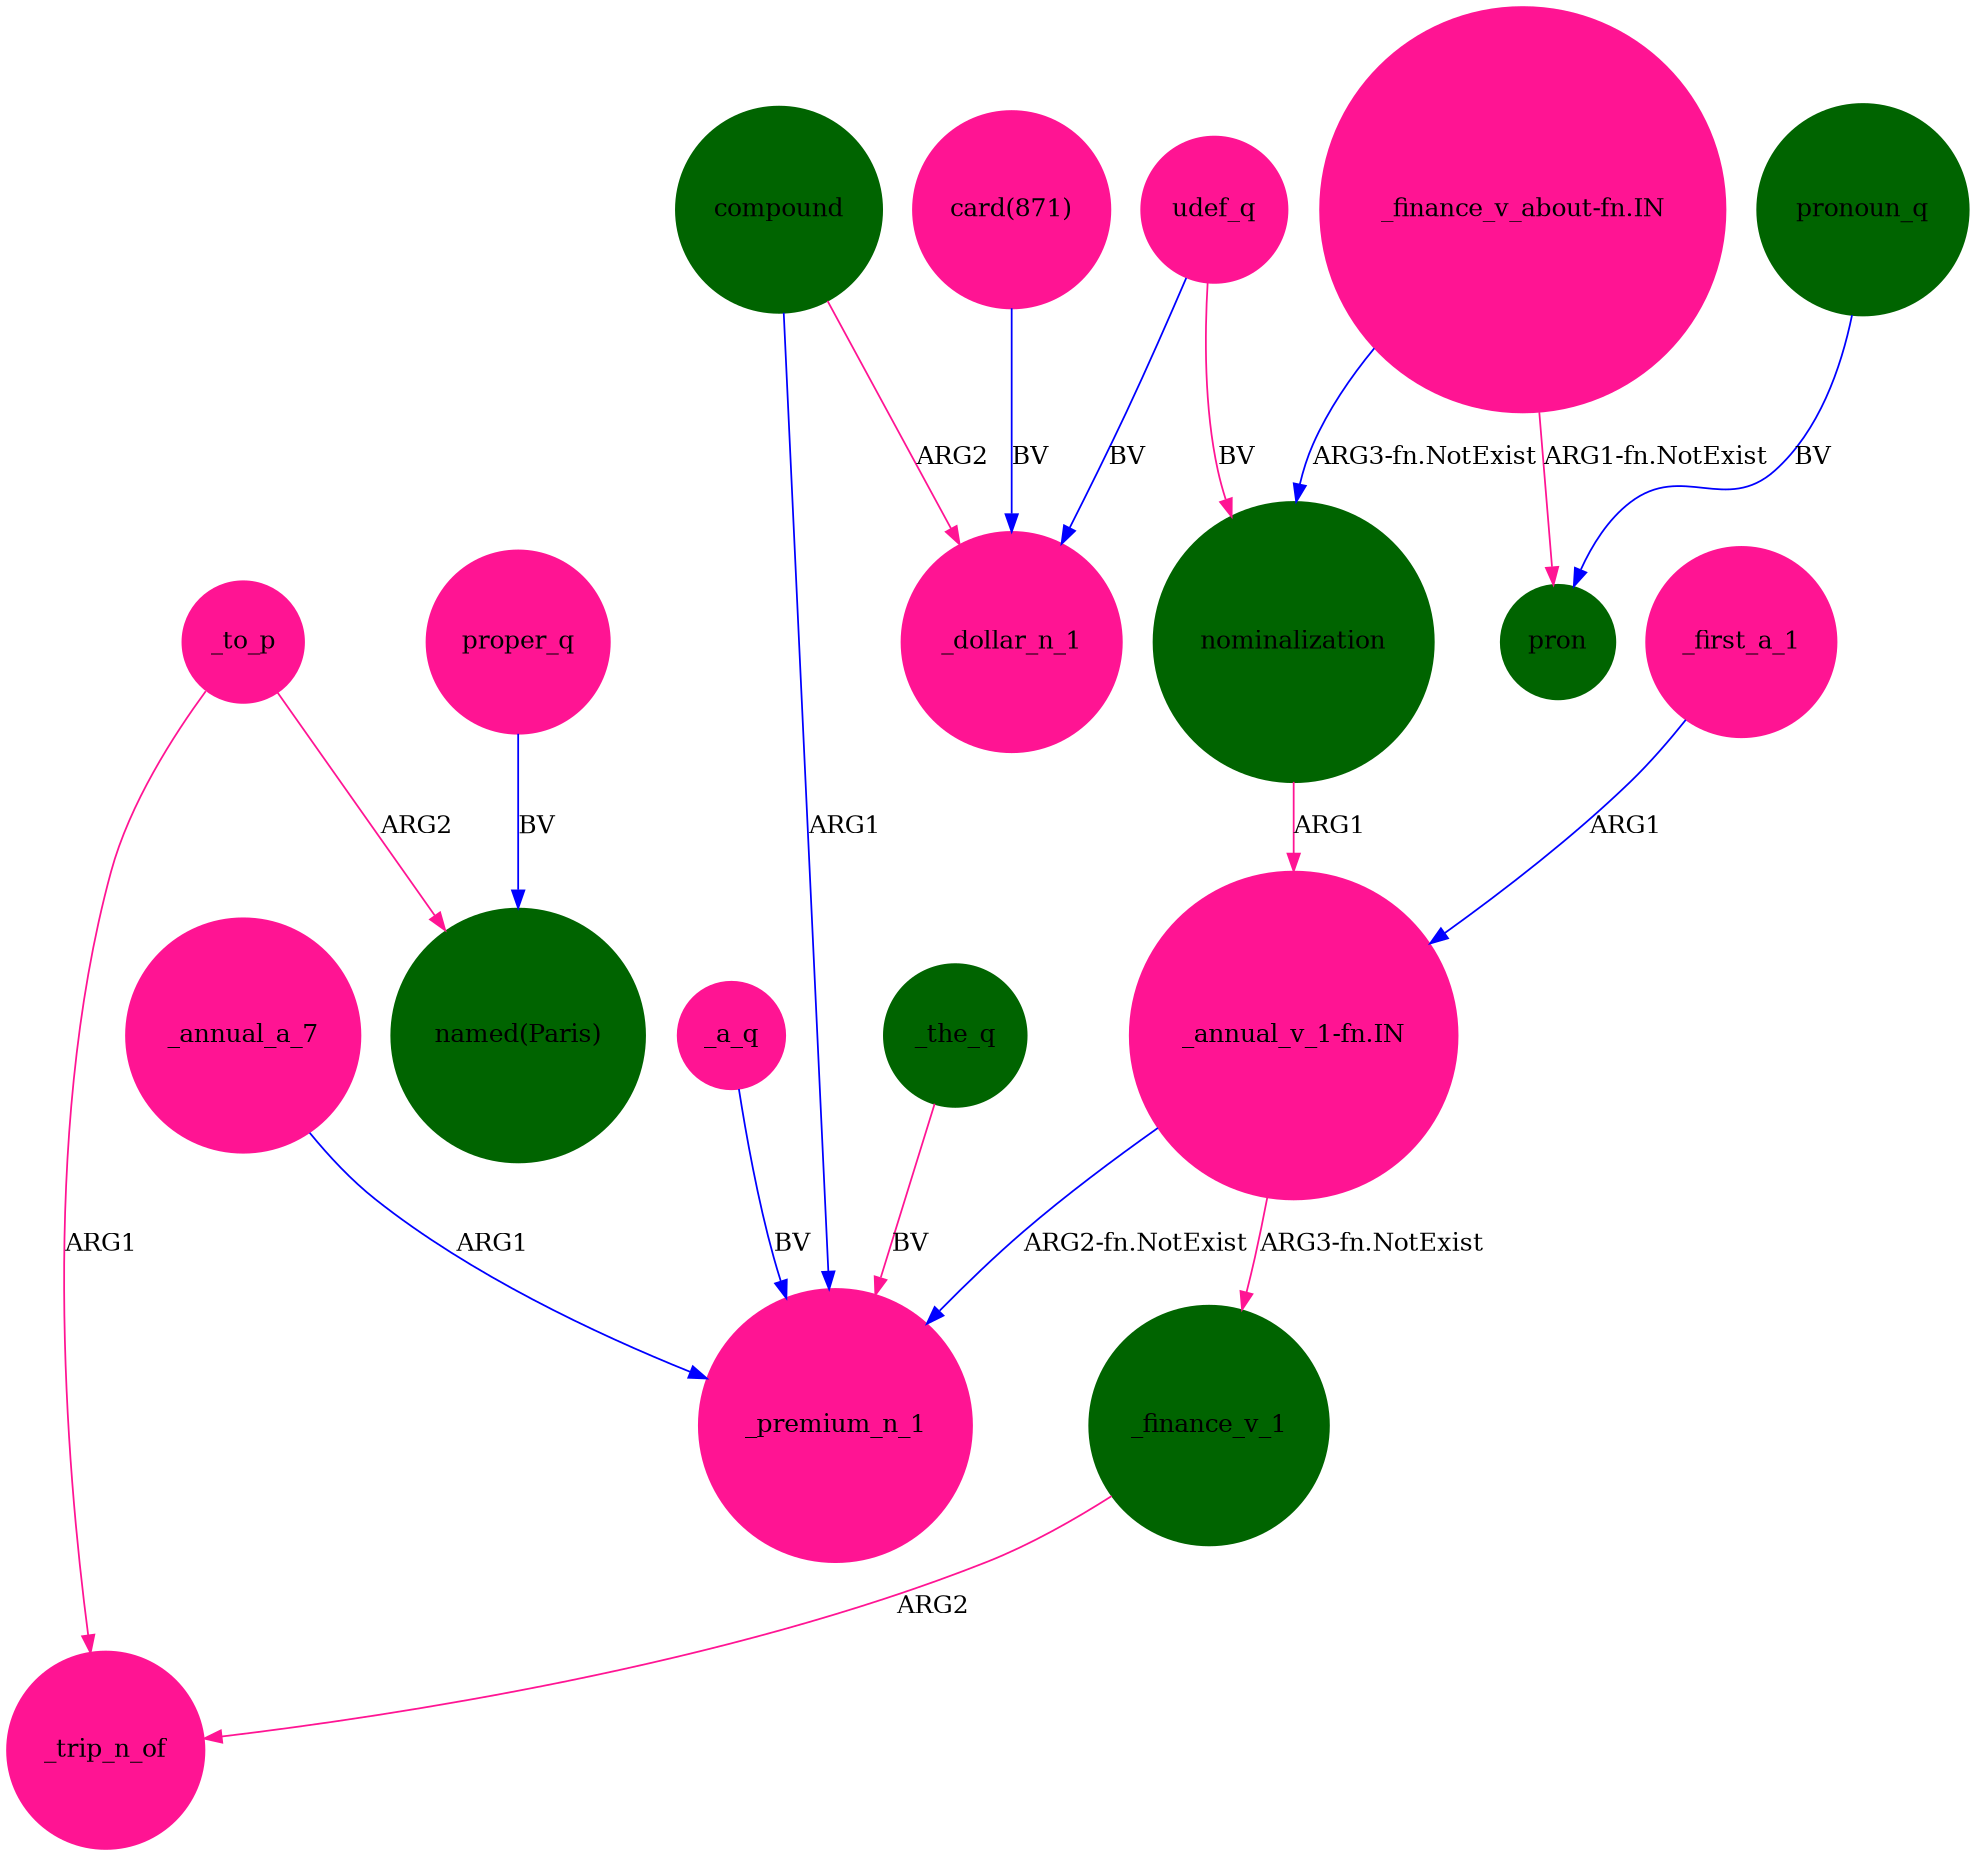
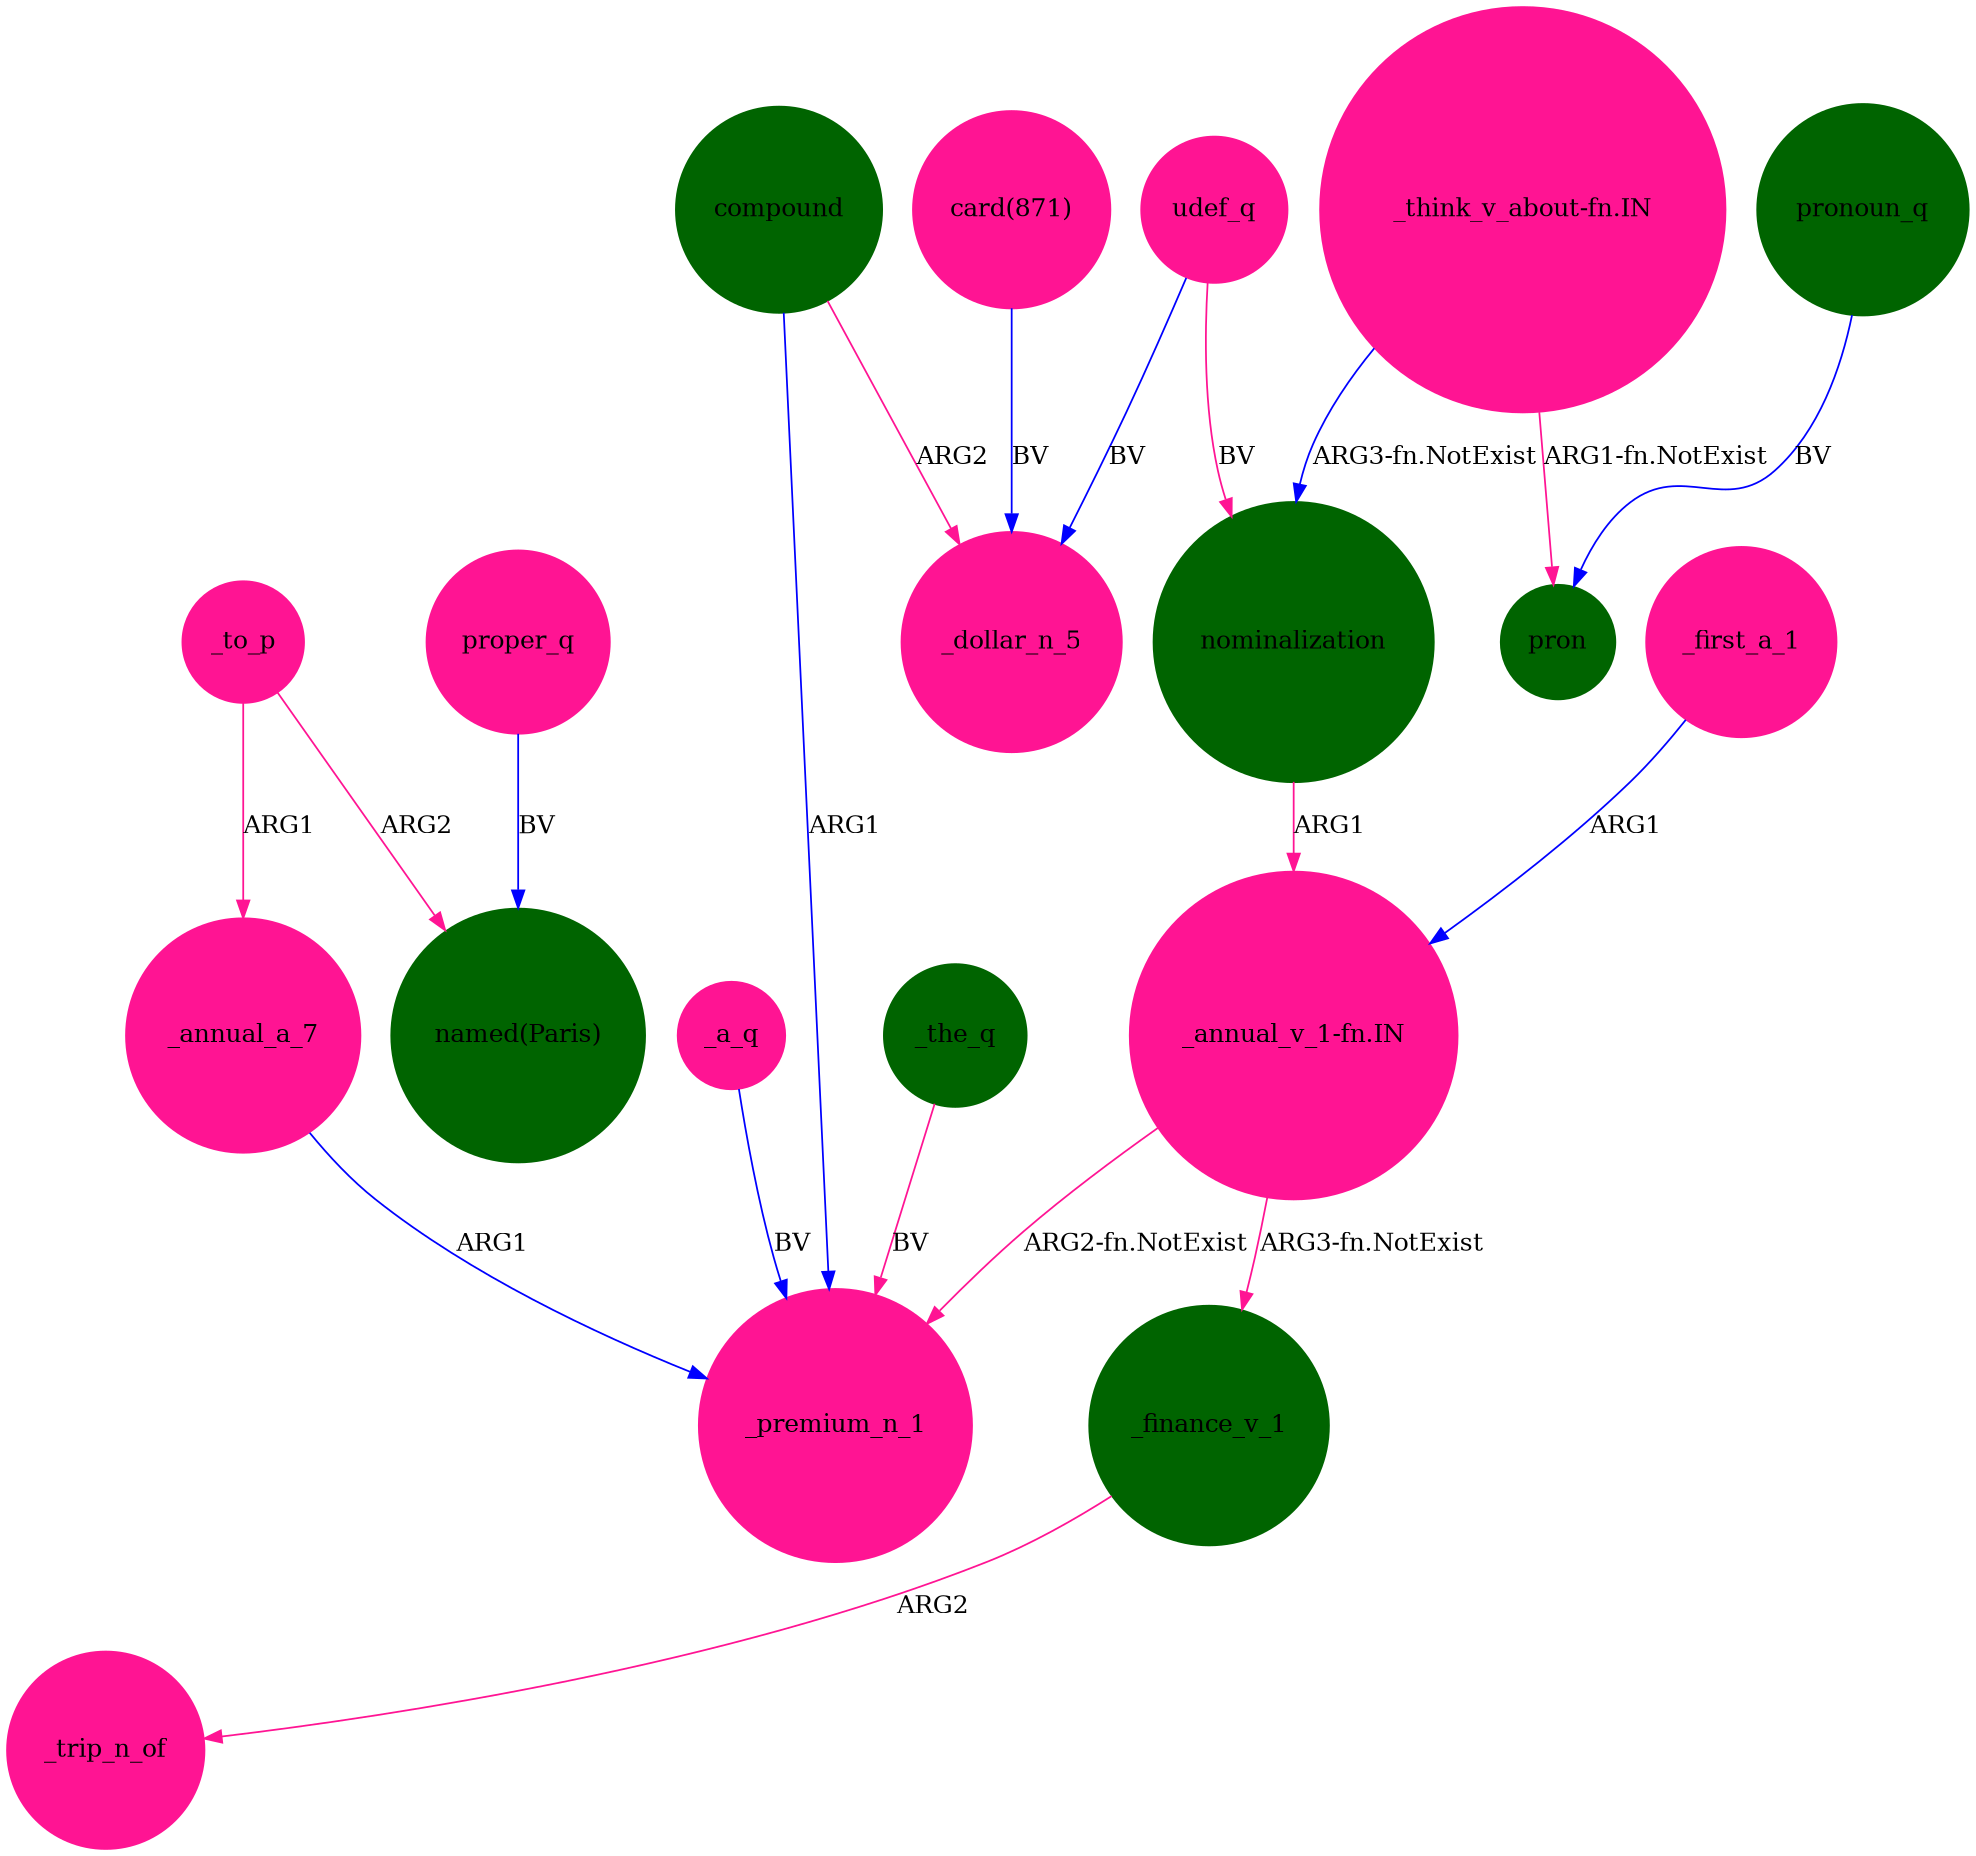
node "_finance_v_about-fn.IN": label "_finance_v_about-fn.IN" -> "_think_v_about-fn.IN"
node "_dollar_n_1": label "_dollar_n_1" -> "_dollar_n_5"
edge "_to_p" -> "_trip_n_of": now "_to_p" -> "_annual_a_7"
edge "_annual_v_1-fn.IN" -> "_premium_n_1": color blue -> deeppink
